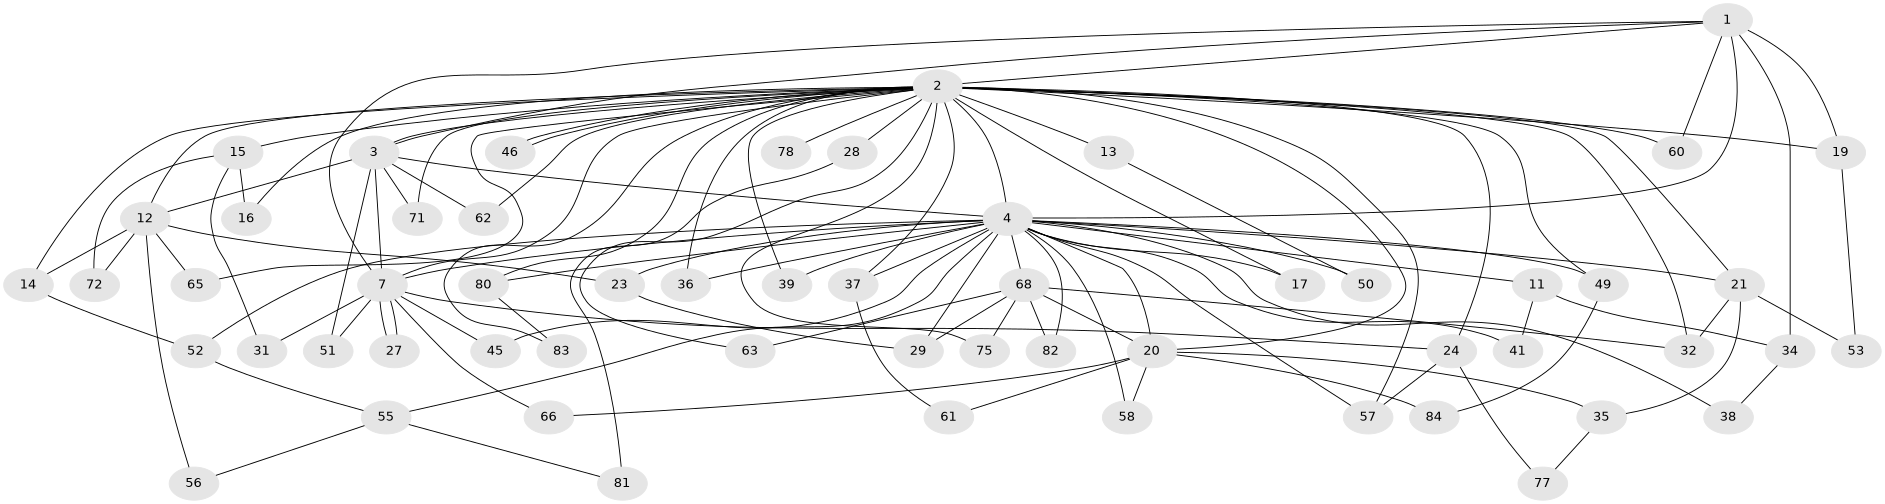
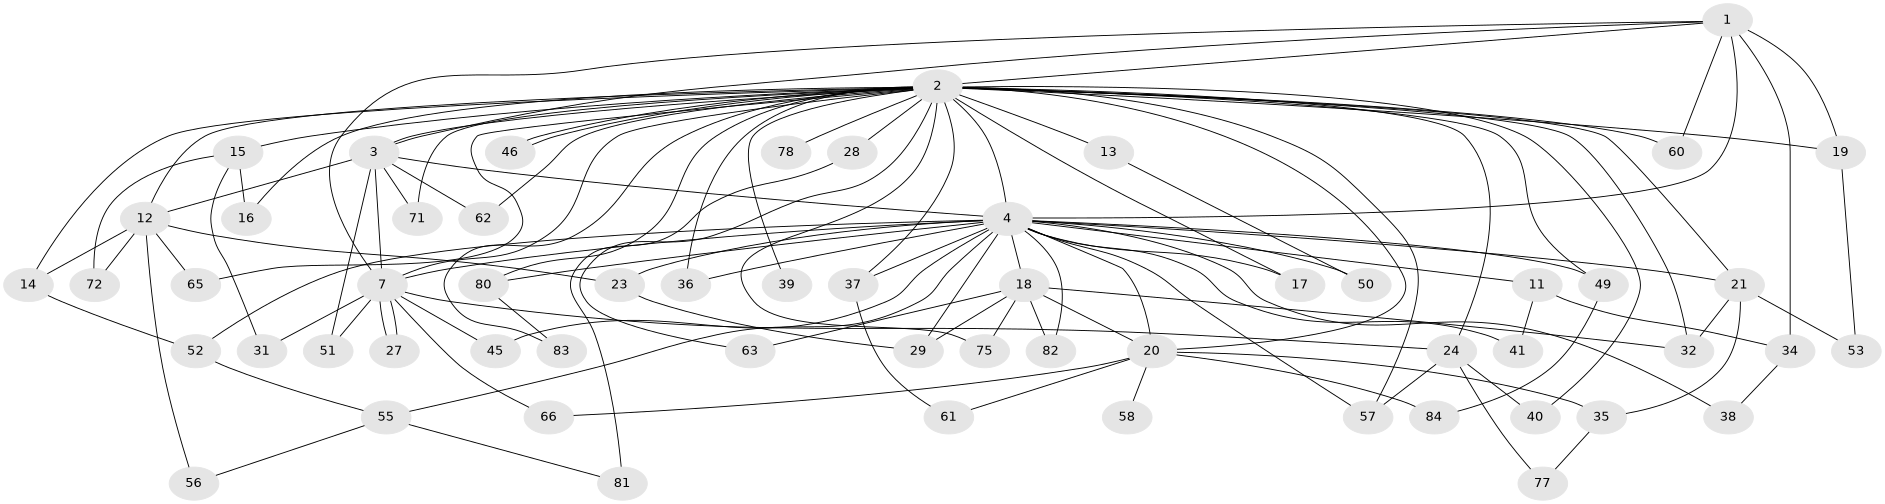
edge "4" -- "39": removed
node "68": label "68" -> "18"
edge "4" -- "58": removed
node "40": added
